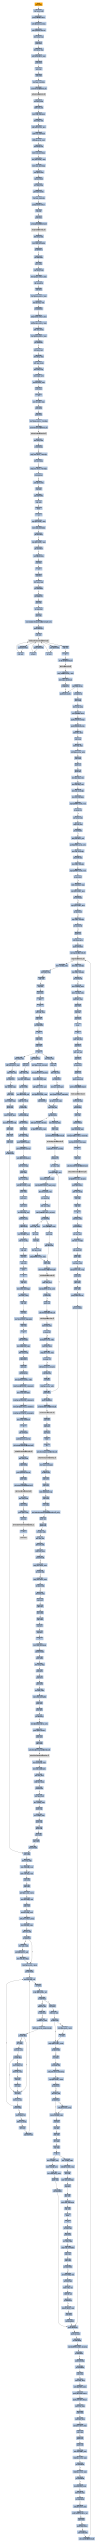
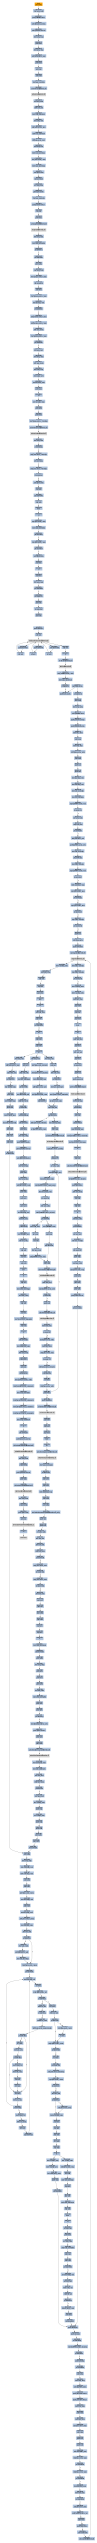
node "0x0040f6c2 movl InitializeCriticalSection@kernel32.dll, %esi": removed
